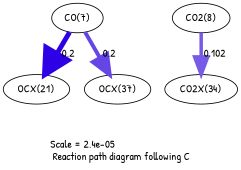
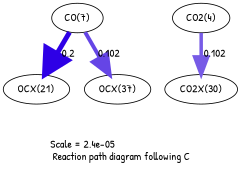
node "CO2(8)": label "CO2(8)" -> "CO2(4)"
edge "CO(7)" -> "OCX(37)": label " 0.2" -> " 0.102"
node "CO2X(34)": label "CO2X(34)" -> "CO2X(30)"
